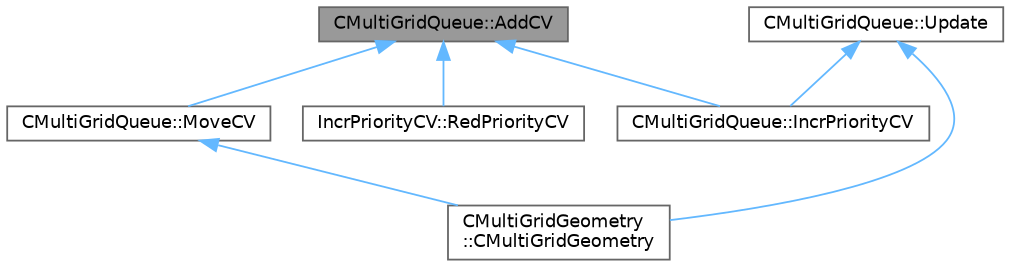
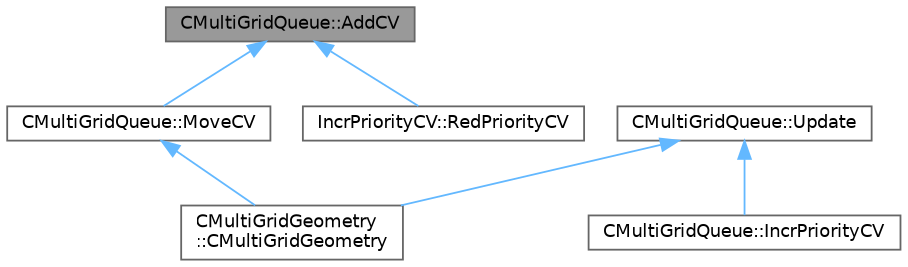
edge "CMultiGridQueue::IncrPriorityCV" -> "CMultiGridQueue::AddCV": removed
